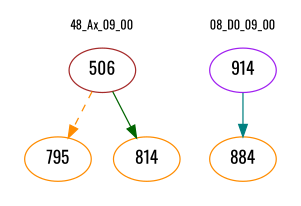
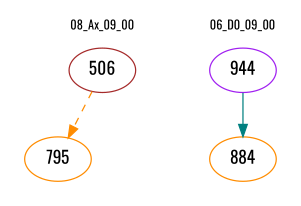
cluster "48_Ax_09_00": label "48_Ax_09_00" -> "08_Ax_09_00"
cluster "08_D0_09_00": label "08_D0_09_00" -> "06_D0_09_00"
node "914": label "914" -> "944"
node "814": removed
